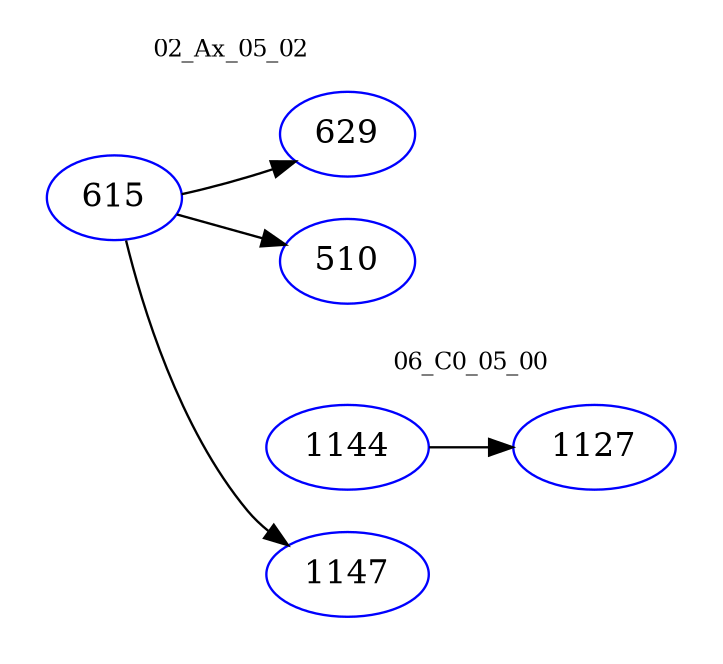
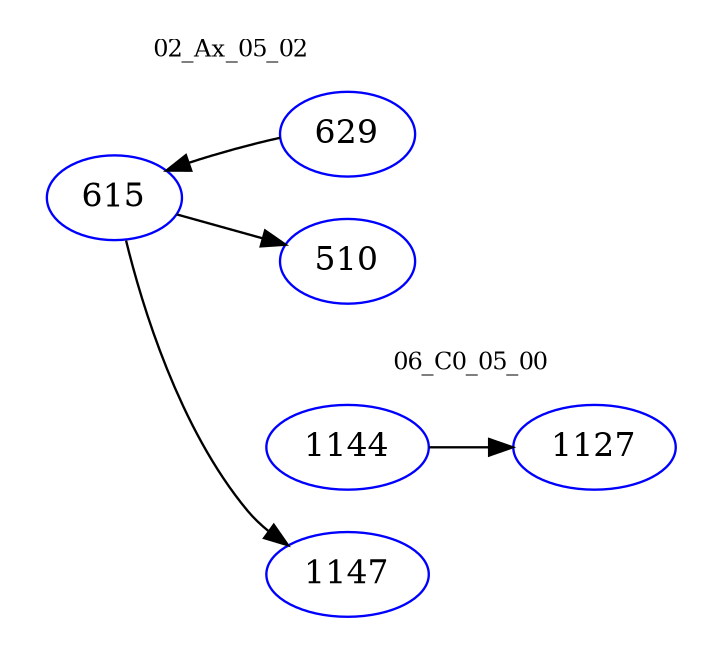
edge "615" -> "629": reversed
